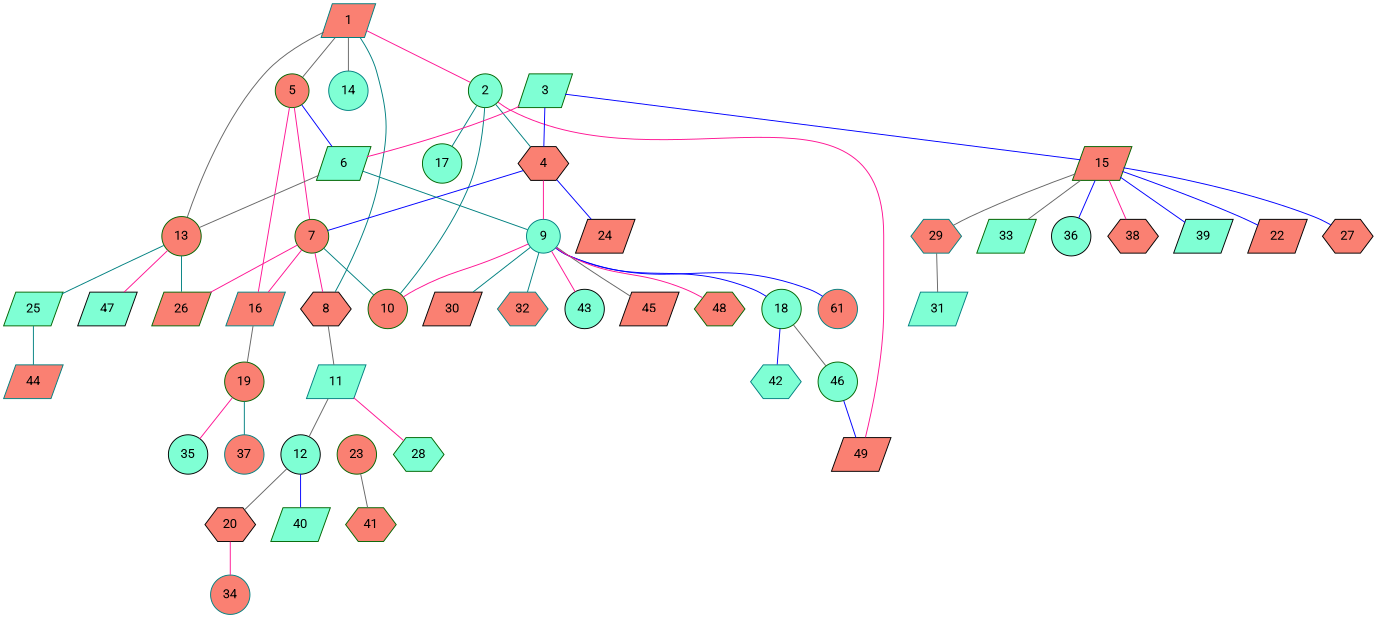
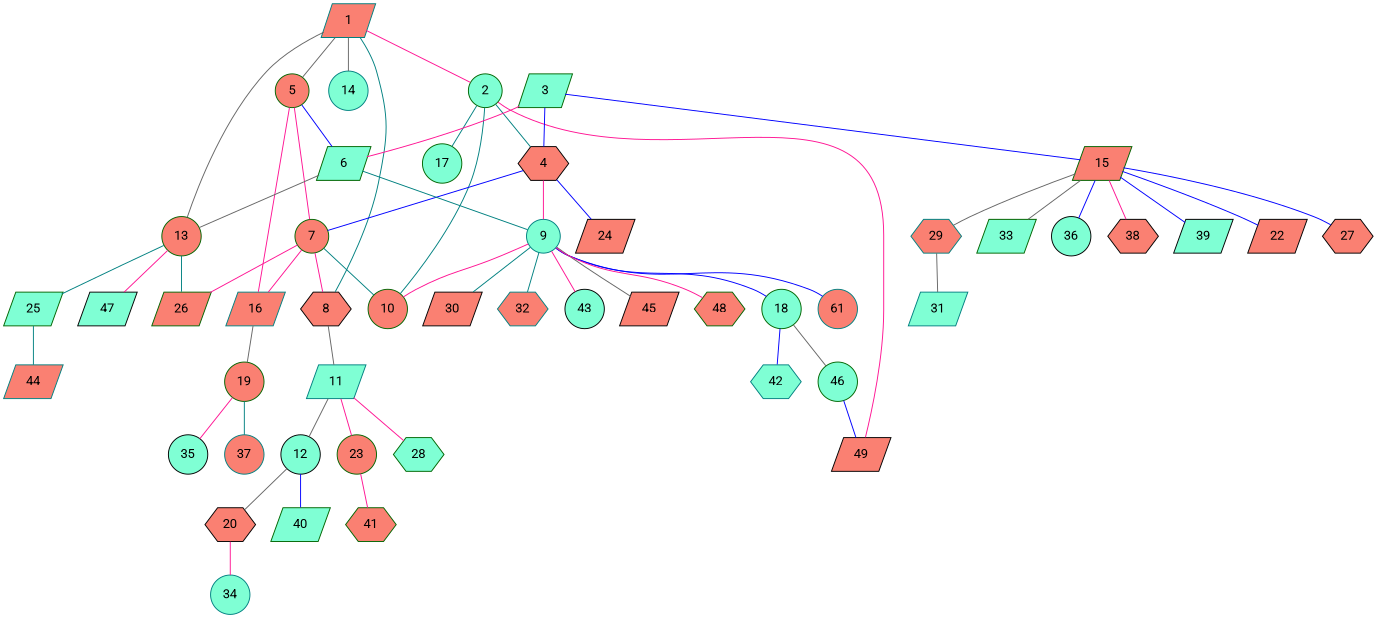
edge "11" -- "23": added
edge "23" -- "41": color gray40 -> deeppink
node "34": fillcolor salmon -> aquamarine
